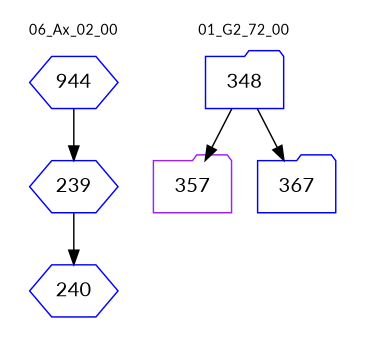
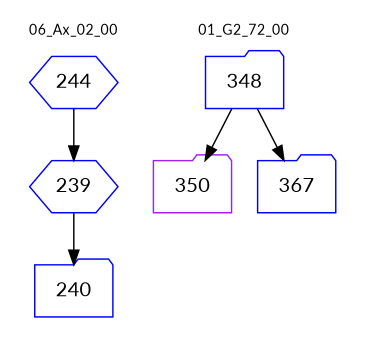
node "944": label "944" -> "244"
node "357": label "357" -> "350"
node "240": shape hexagon -> folder
